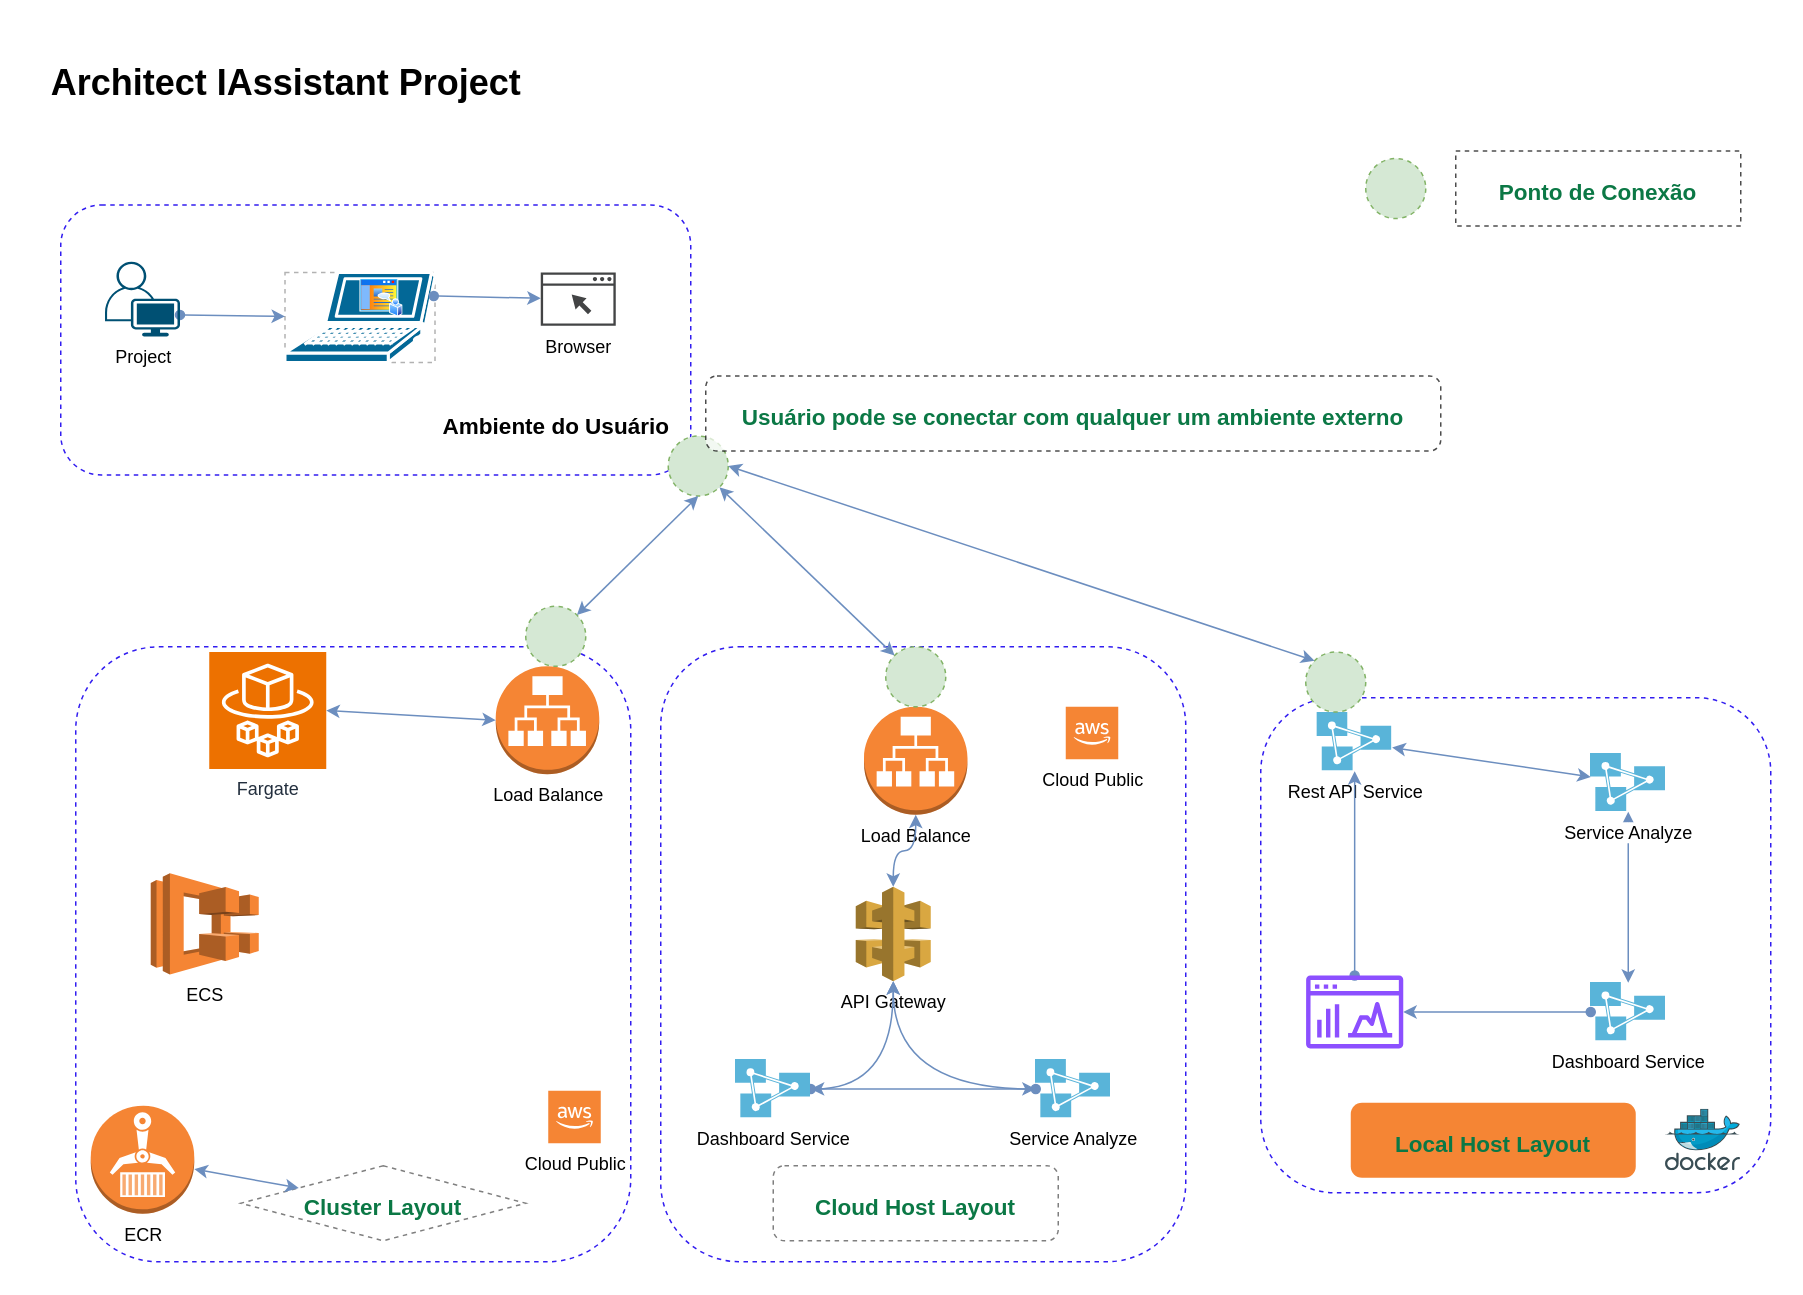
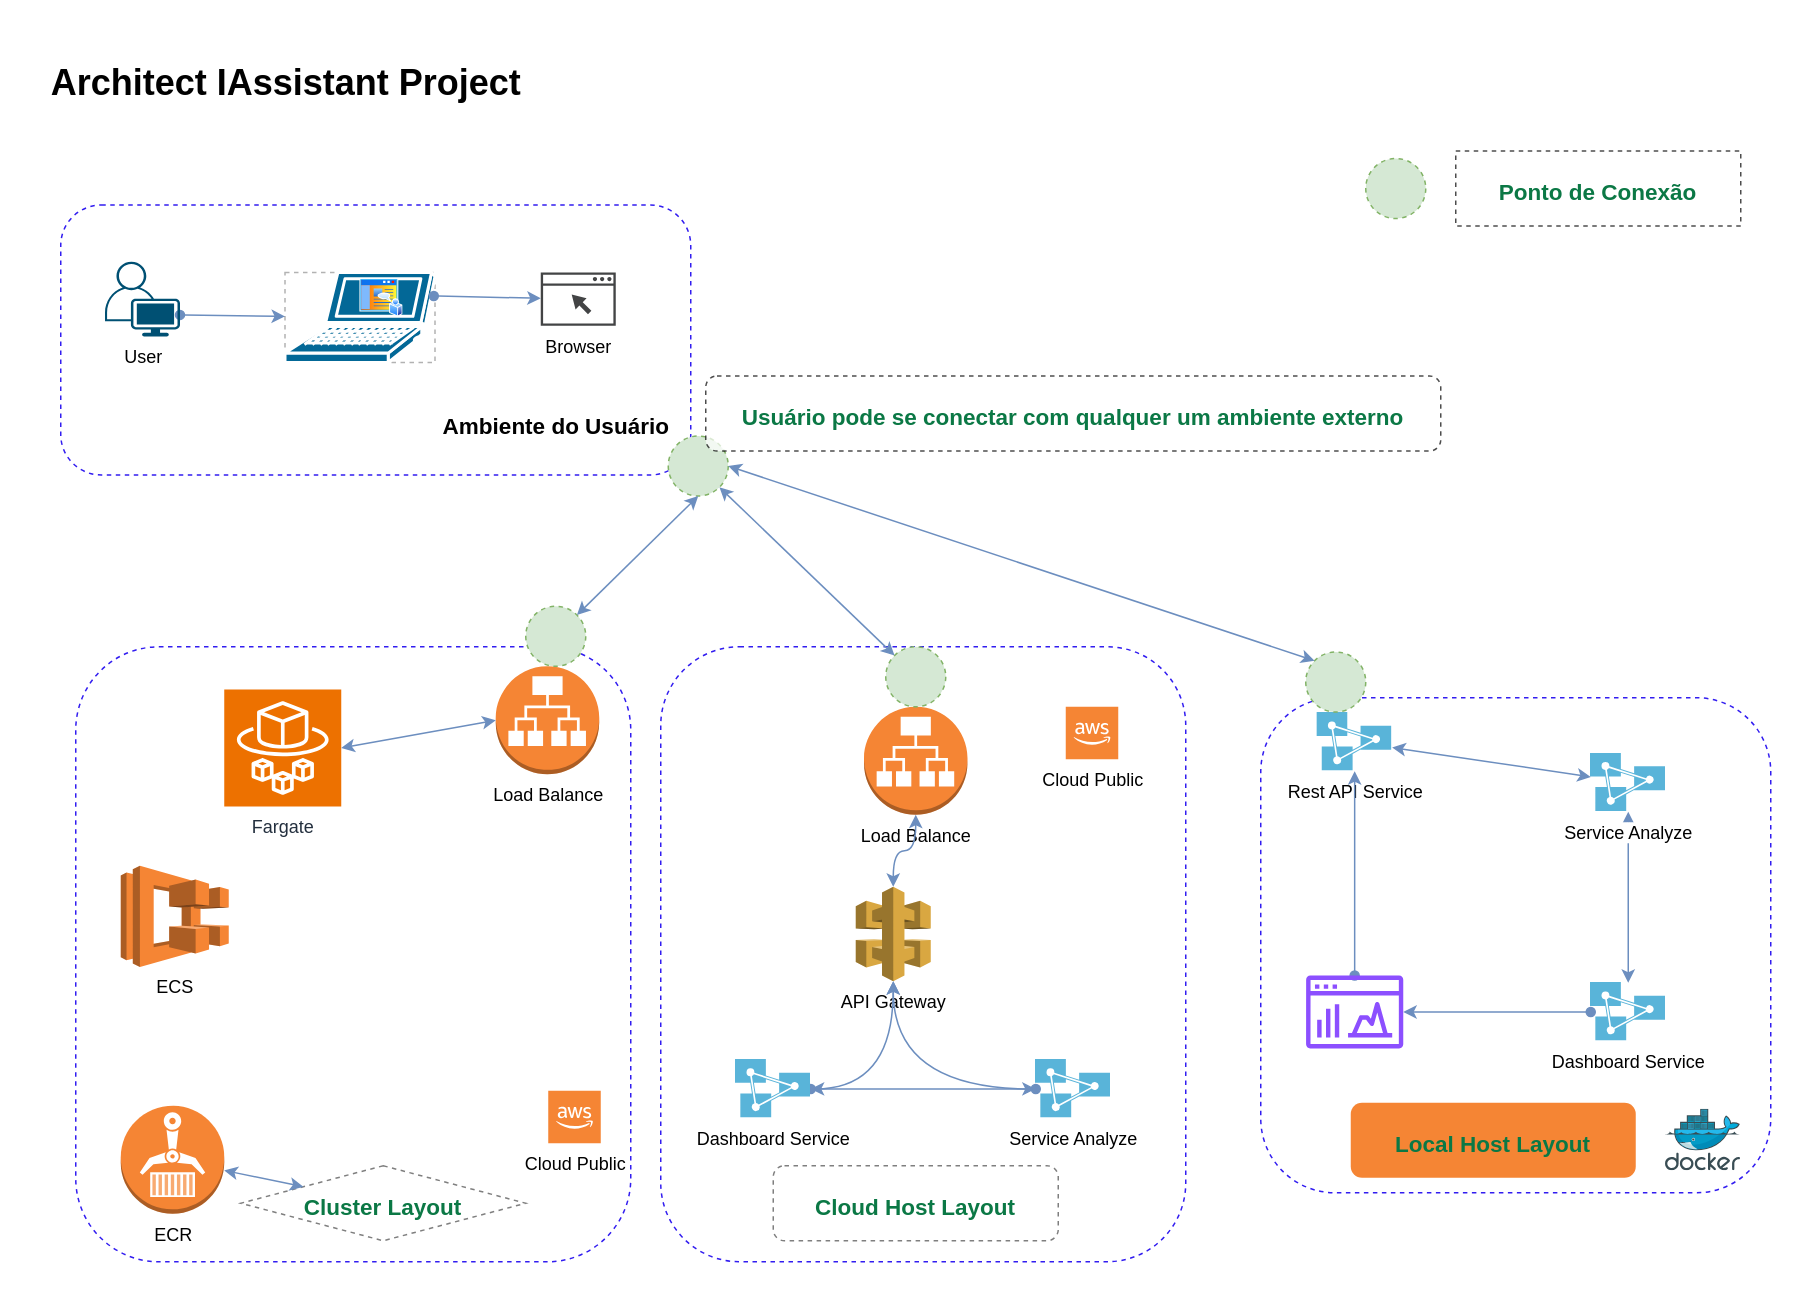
node "Project": label "Project" -> "User"
node "Fargate": moved (268, 710) -> (283, 748)
node "ECS": moved (205, 924) -> (175, 916)
node "ECR": moved (143, 1160) -> (173, 1160)
